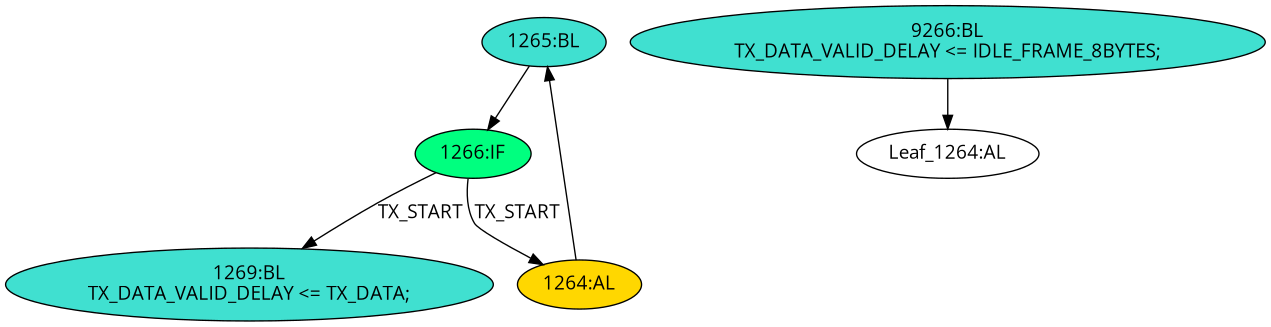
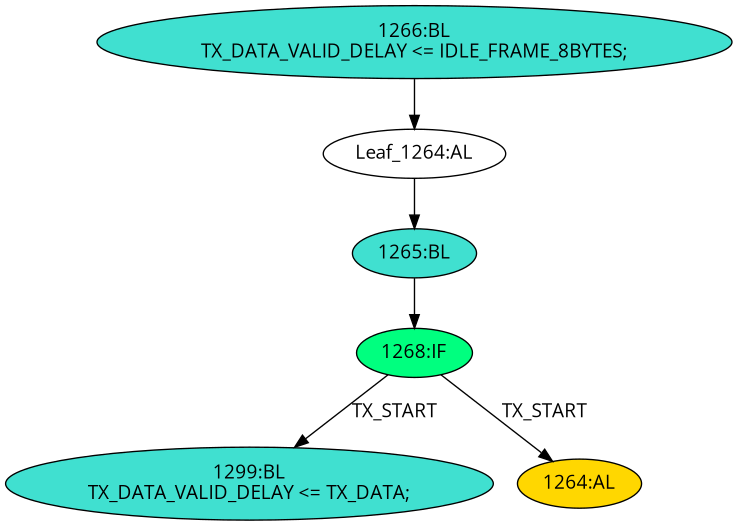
node "9266:BL TX_DATA_VALID_DELAY <= IDLE_FRAME_8BYTES;": label "9266:BL TX_DATA_VALID_DELAY <= IDLE_FRAME_8BYTES;" -> "1266:BL TX_DATA_VALID_DELAY <= IDLE_FRAME_8BYTES;"
node "1266:IF": label "1266:IF" -> "1268:IF"
edge "1264:AL" -> "1265:BL": now "Leaf_1264:AL" -> "1265:BL"
node "1269:BL TX_DATA_VALID_DELAY <= TX_DATA;": label "1269:BL TX_DATA_VALID_DELAY <= TX_DATA;" -> "1299:BL TX_DATA_VALID_DELAY <= TX_DATA;"
